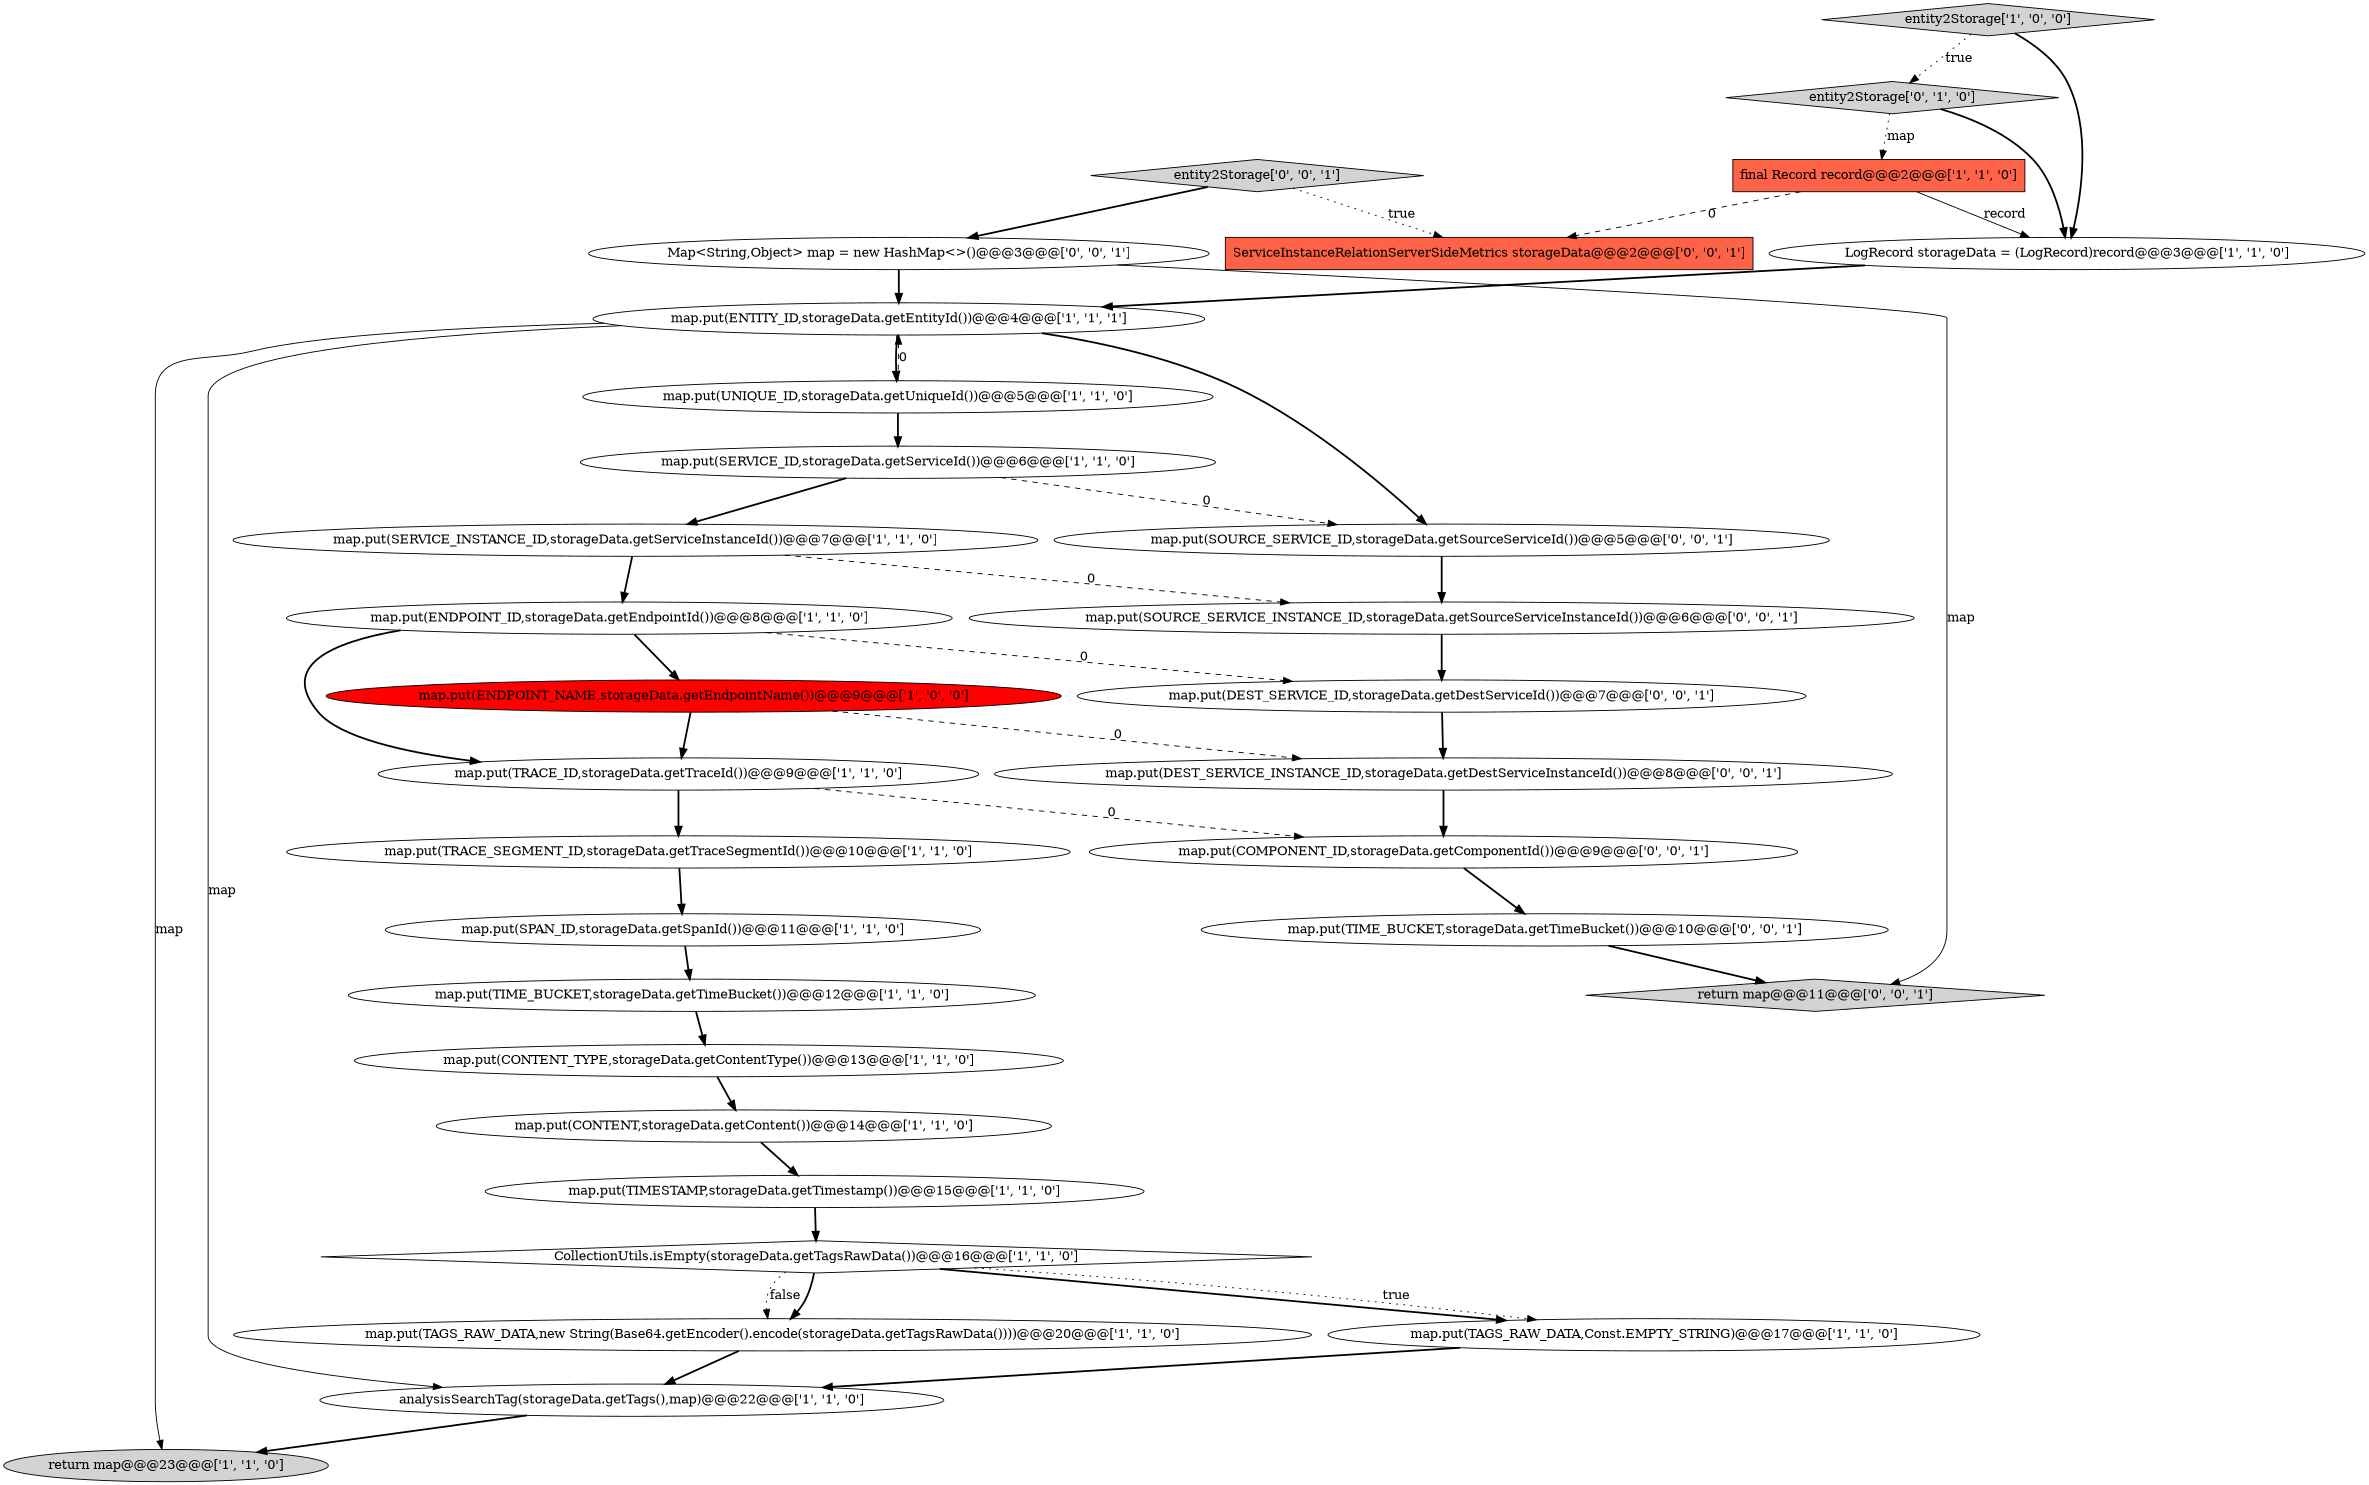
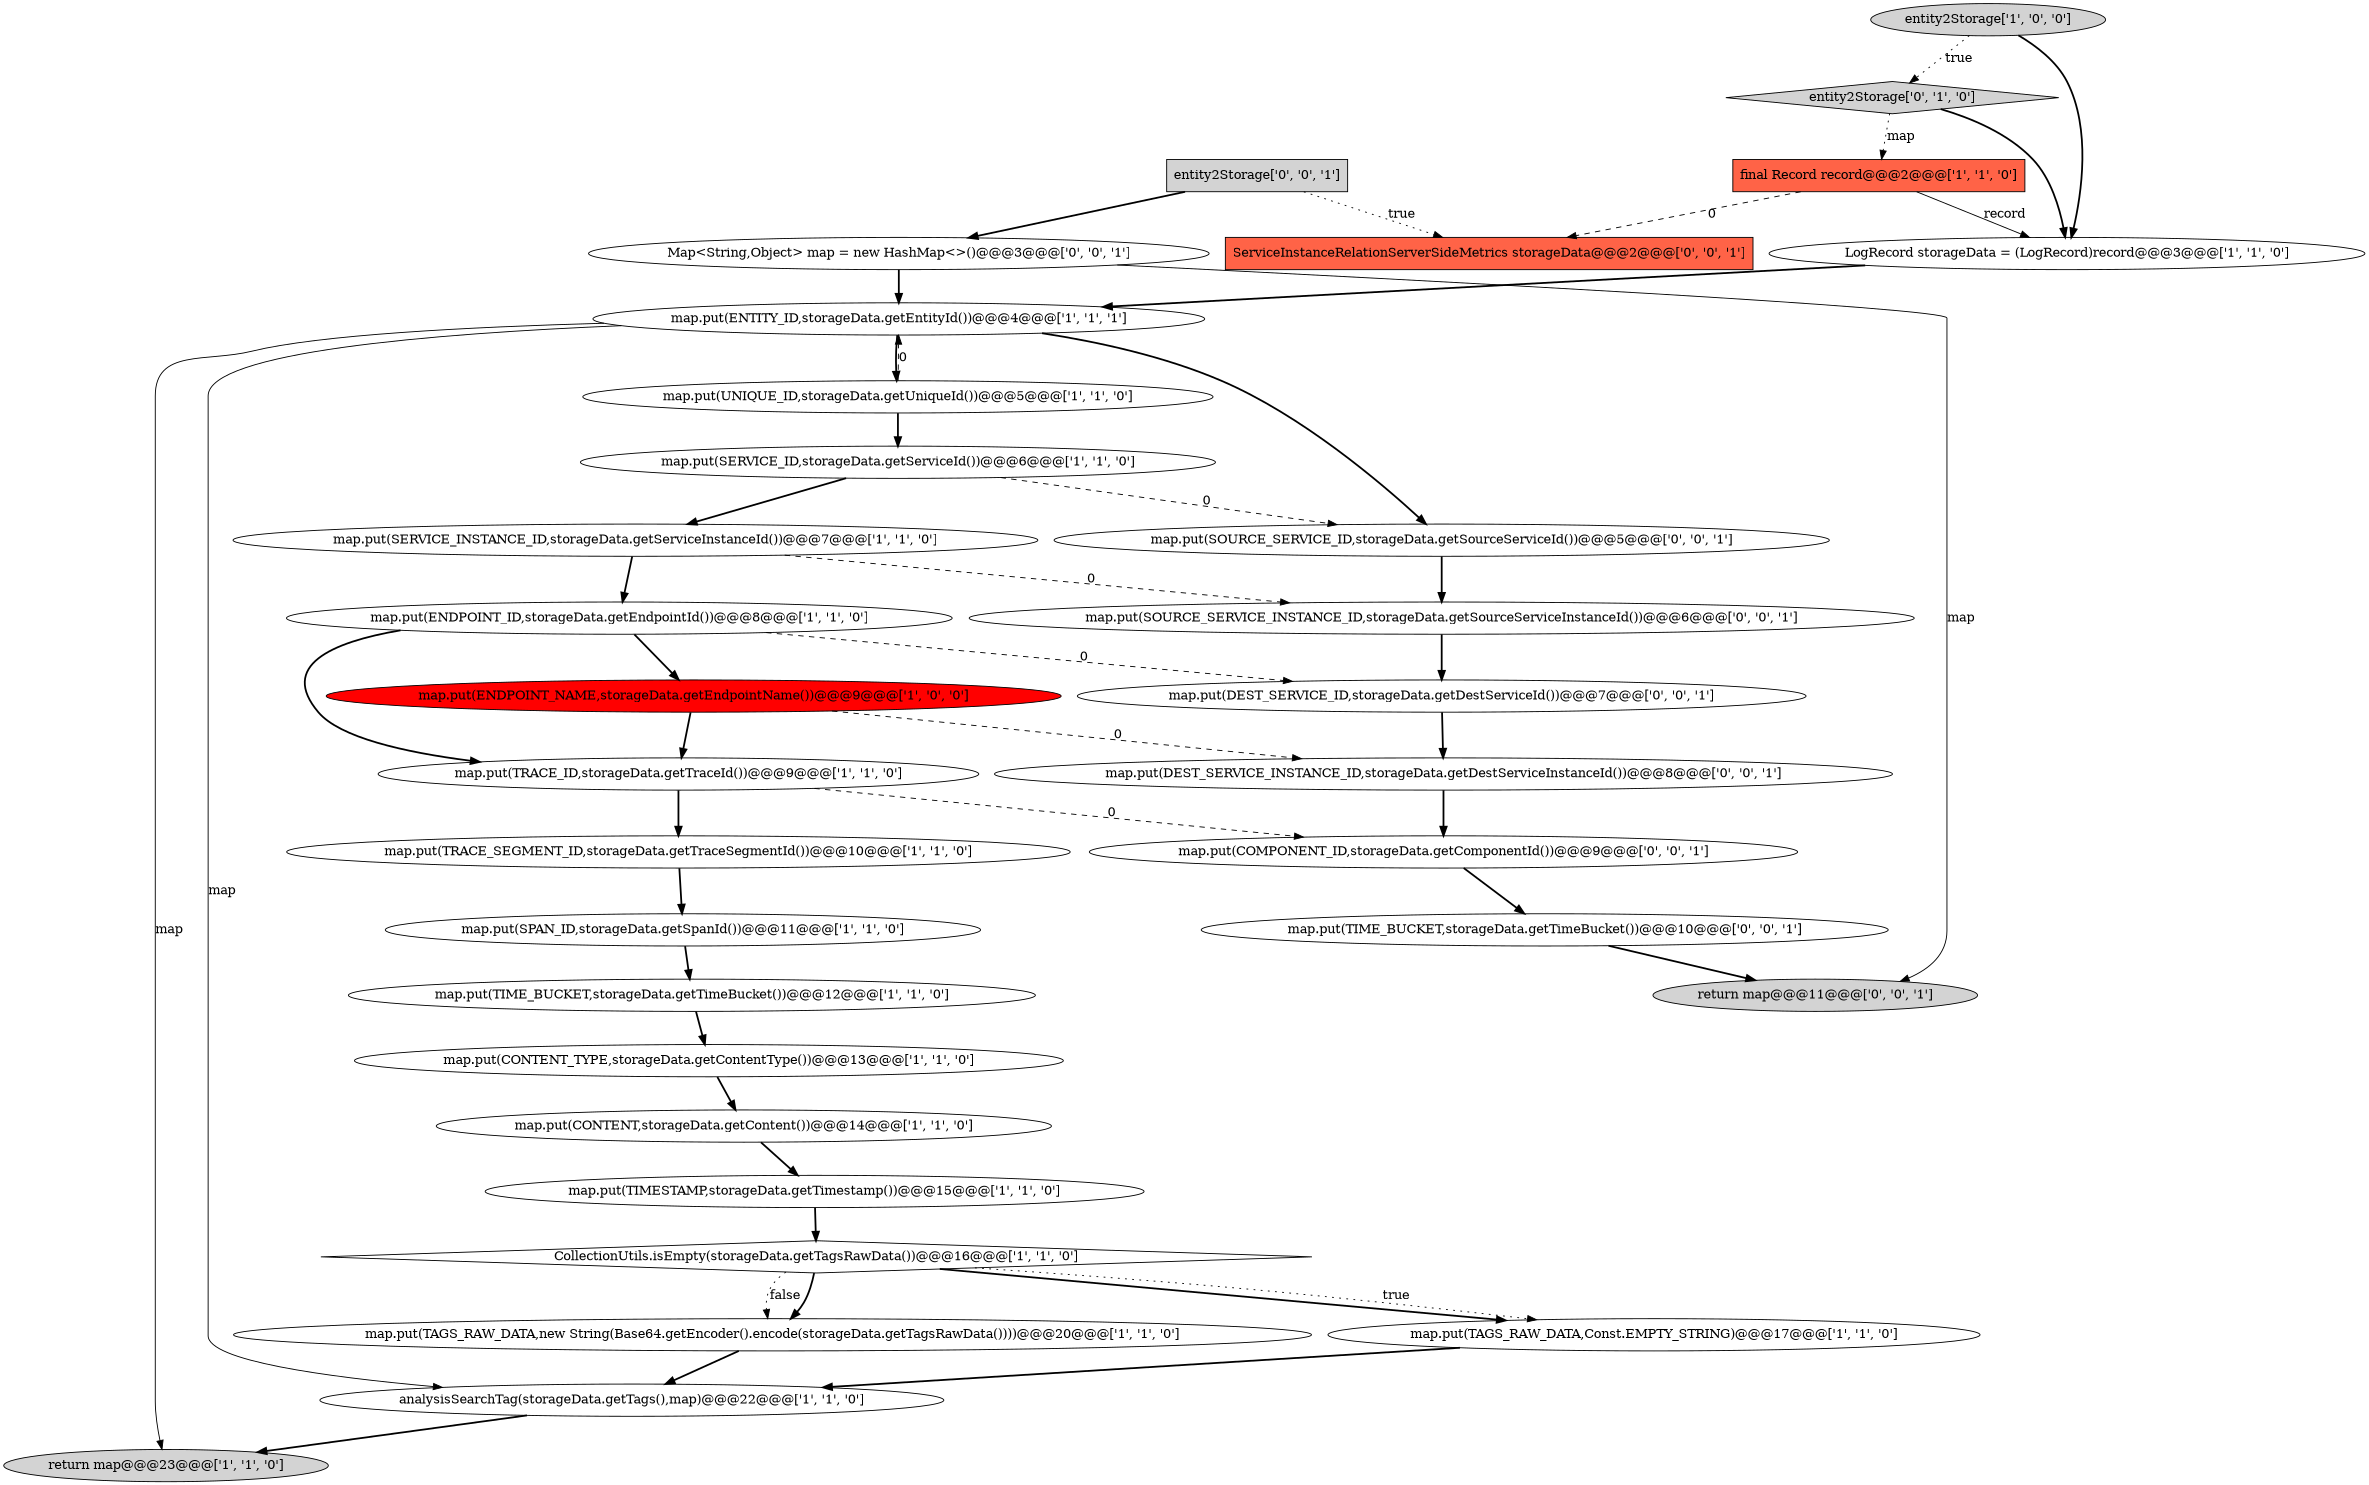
node "entity2Storage['1', '0', '0']": shape diamond -> ellipse
node "entity2Storage['0', '0', '1']": shape diamond -> box
node "return map@@@11@@@['0', '0', '1']": shape diamond -> ellipse
